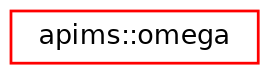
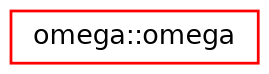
node "apims::omega": label "apims::omega" -> "omega::omega"
